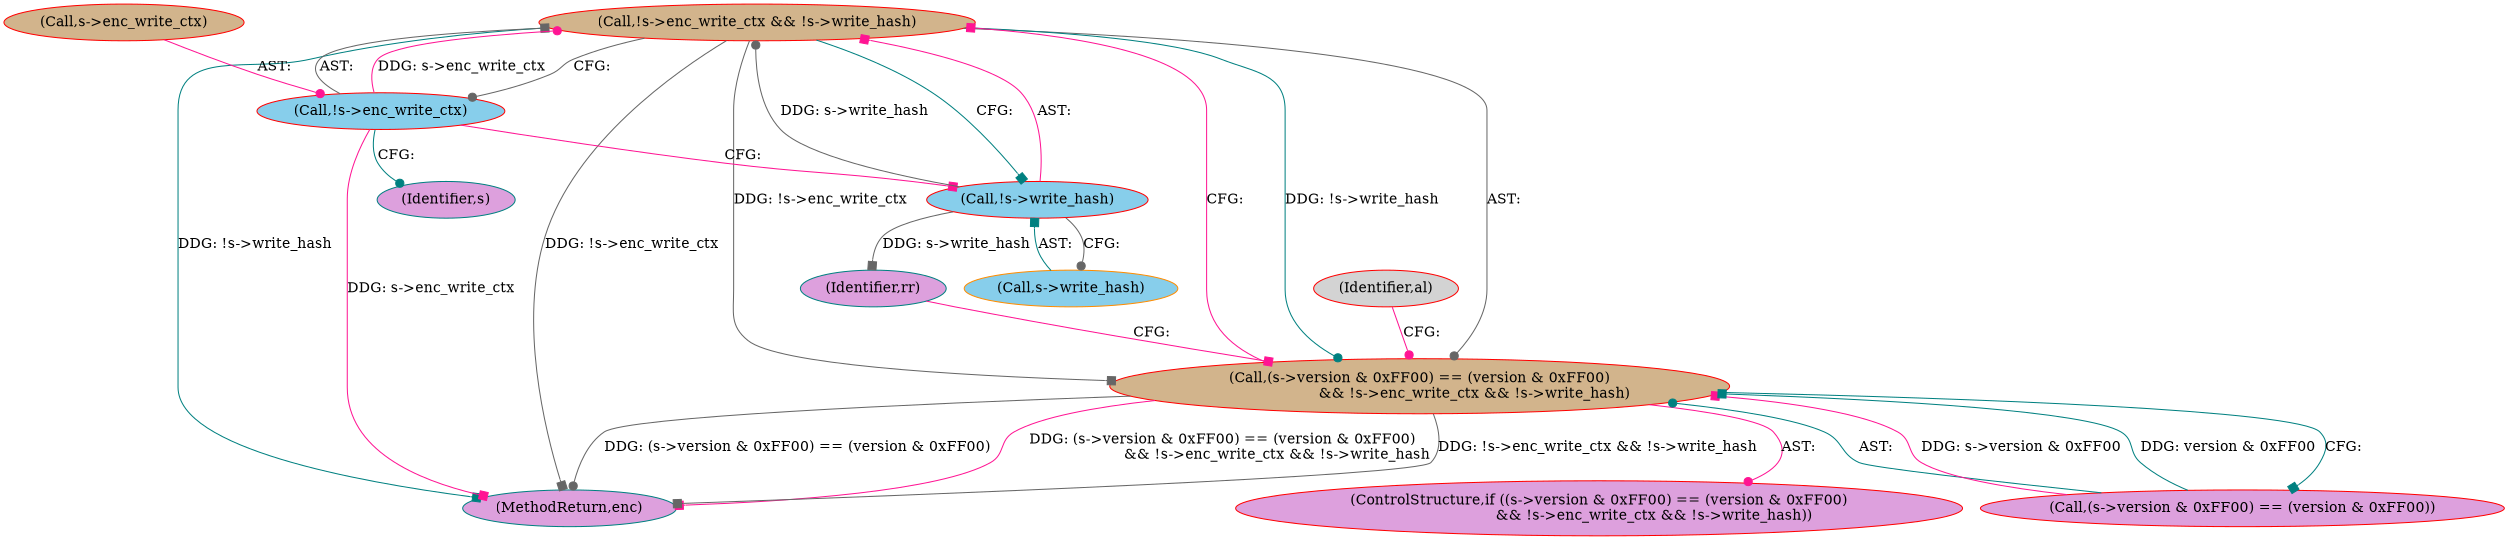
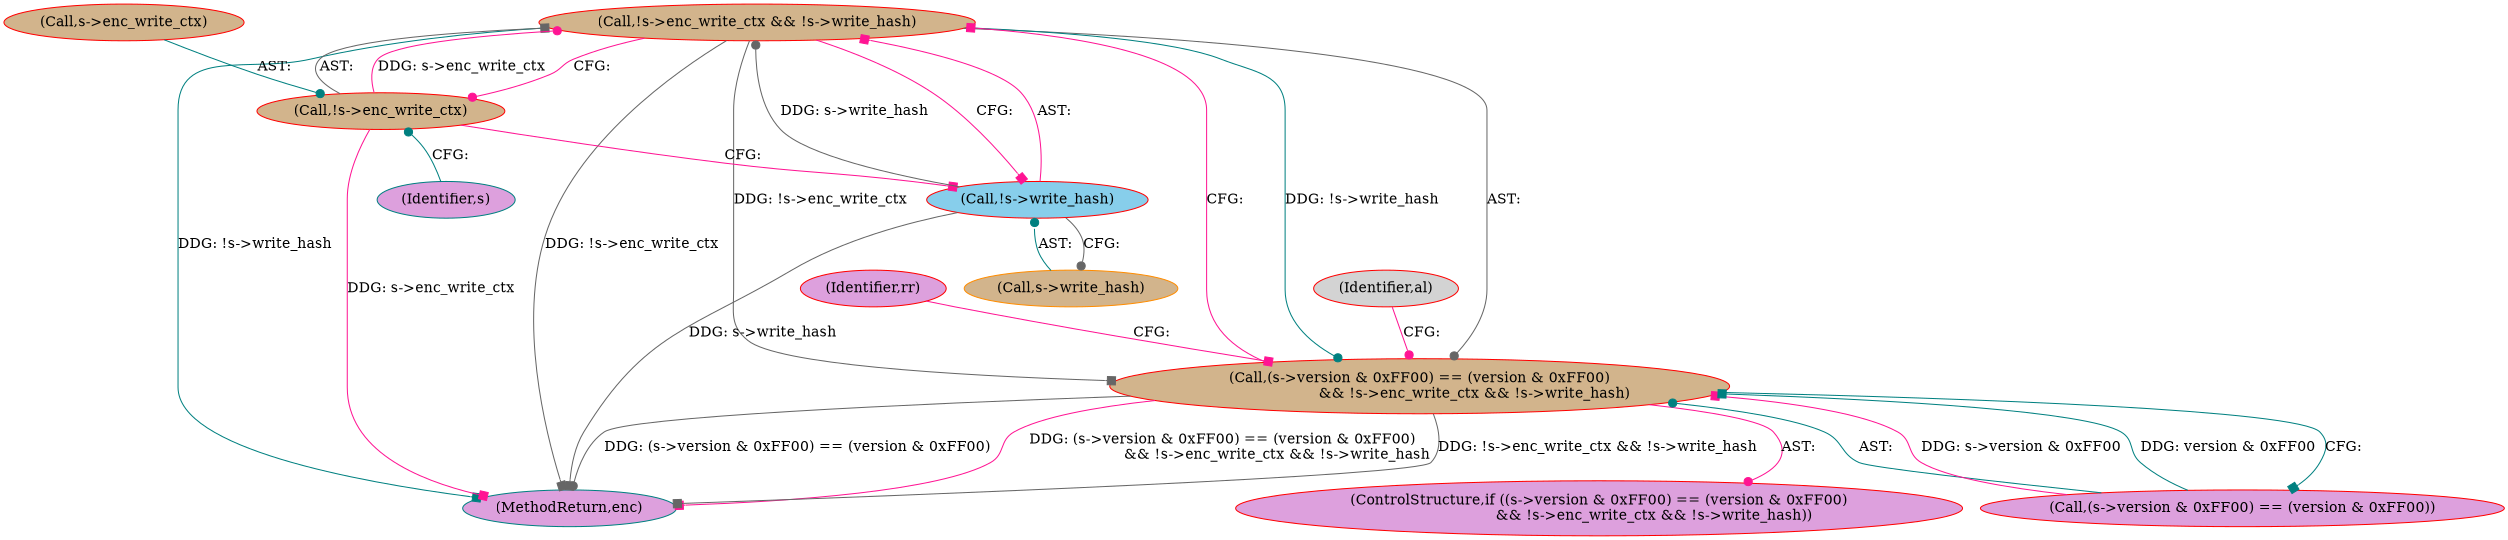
edge "(Call,!s->enc_write_ctx && !s->write_hash)" -> "(Call,!s->enc_write_ctx)": color gray40 -> deeppink
edge "(Call,s->enc_write_ctx)" -> "(Call,!s->enc_write_ctx)": color deeppink -> teal
edge "(Call,!s->enc_write_ctx && !s->write_hash)" -> "(Call,!s->write_hash)": color teal -> deeppink
node "(Call,!s->enc_write_ctx)": fillcolor skyblue -> tan
edge "(Call,!s->enc_write_ctx)" -> "(Identifier,s)": reversed
edge "(Call,!s->write_hash)" -> "(Identifier,rr)": now "(Call,!s->write_hash)" -> "(MethodReturn,enc)"
edge "(Call,s->write_hash)" -> "(Call,!s->write_hash)": arrowhead box -> dot
node "(Identifier,rr)": color teal -> red
node "(Call,s->write_hash)": fillcolor skyblue -> tan
